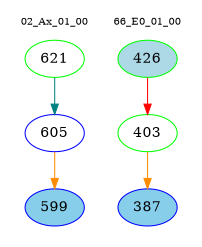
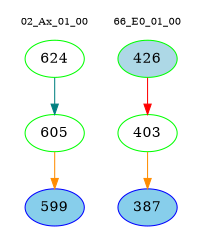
node "621": label "621" -> "624"
node "605": color blue -> green
